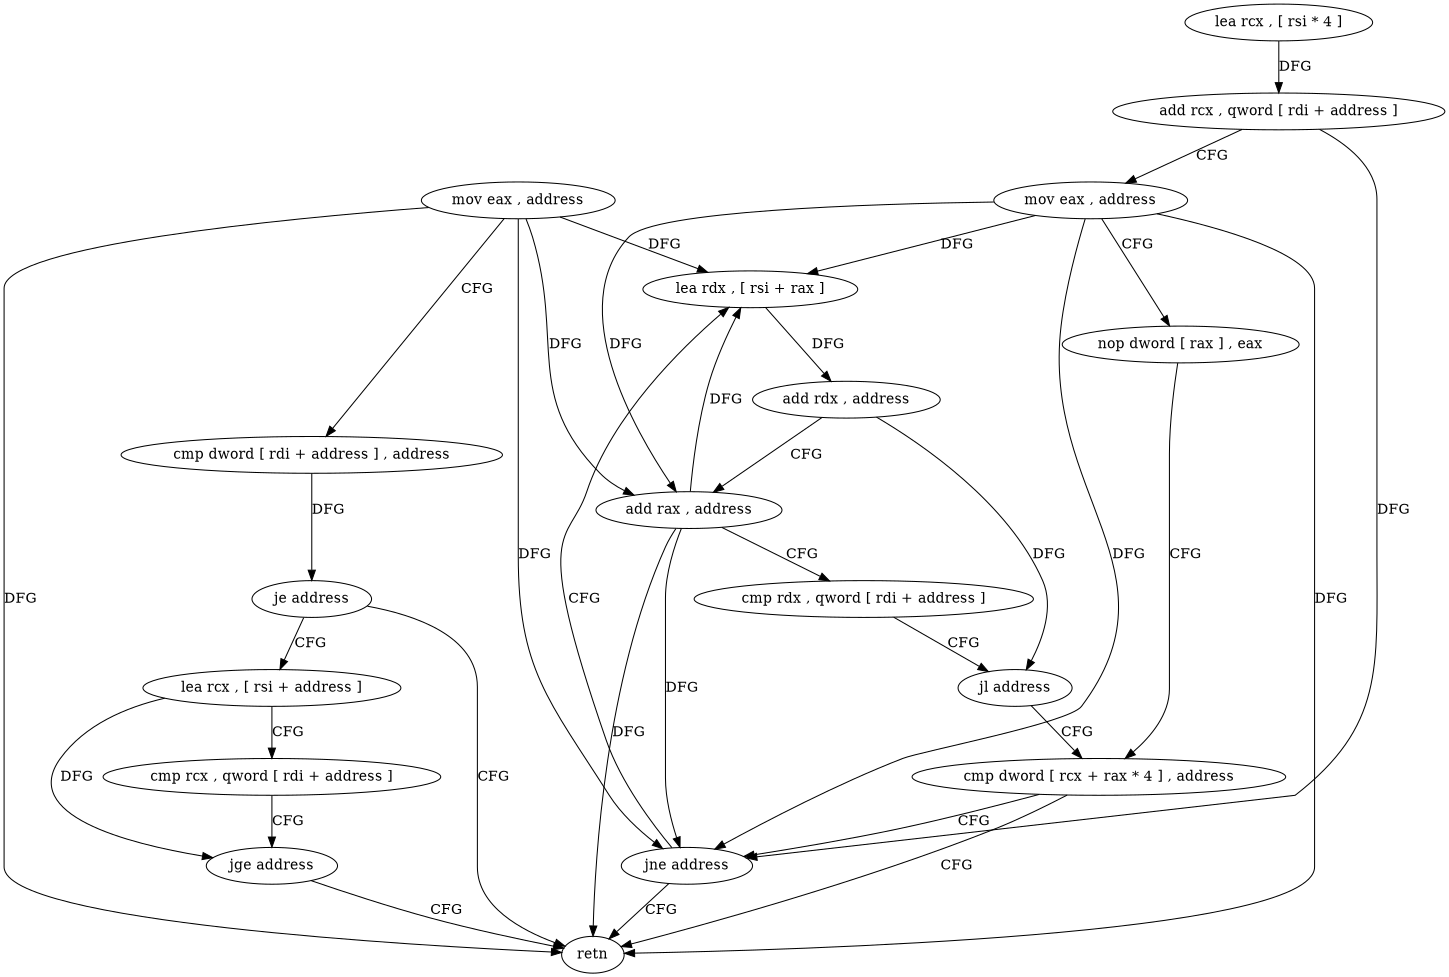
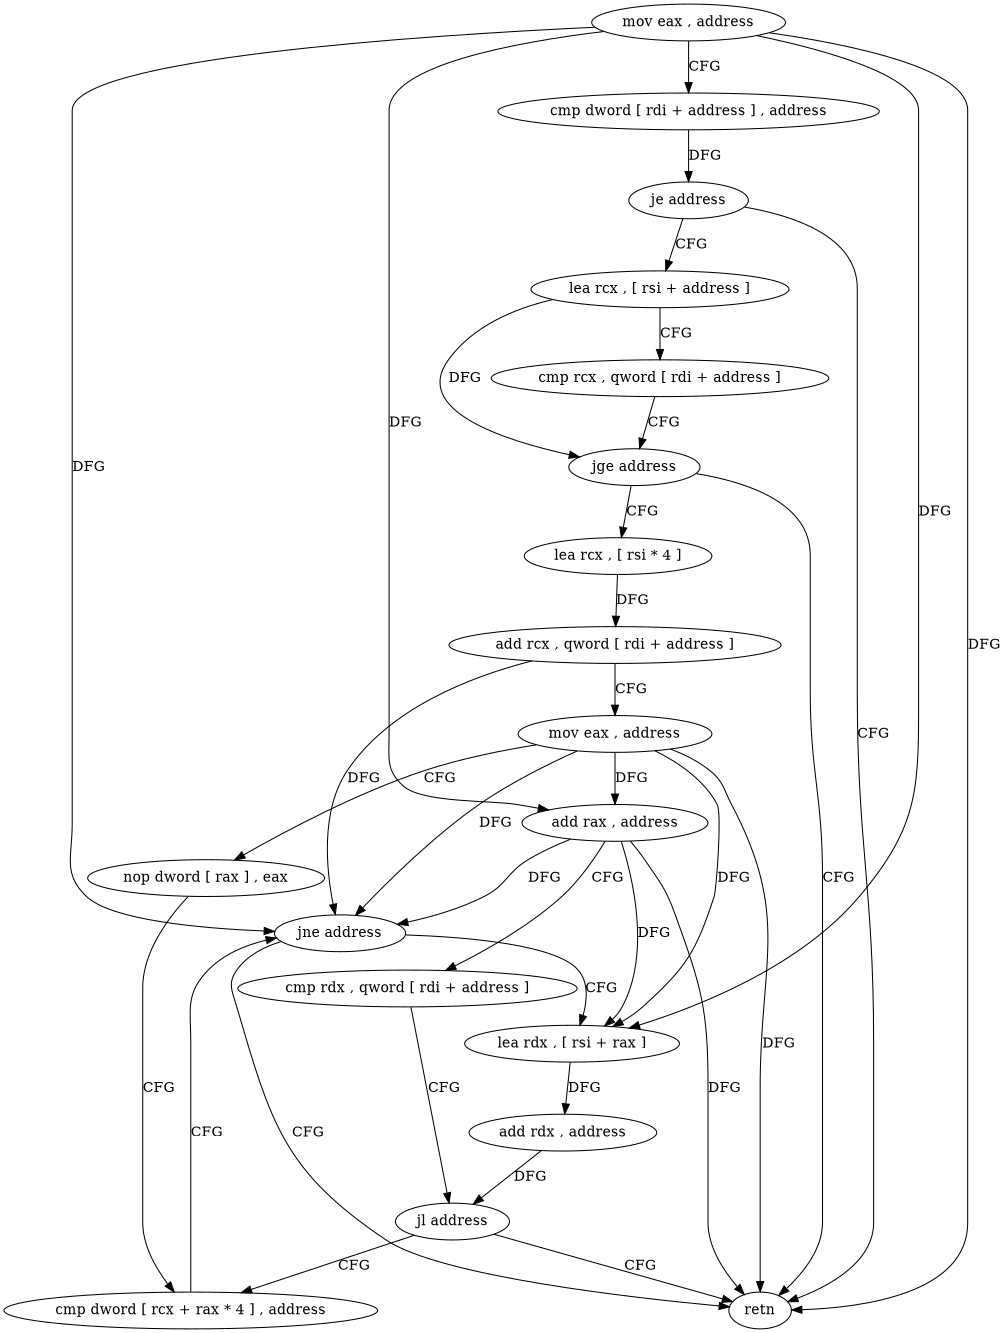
edge "add rdx , address" -> "add rax , address": removed, label "CFG"
edge "jge address" -> "lea rcx , [ rsi * 4 ]": added, label "CFG"
edge "cmp dword [ rcx + rax * 4 ] , address" -> "retn": now "jl address" -> "retn"
